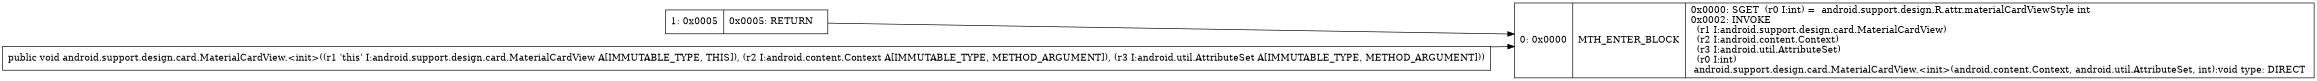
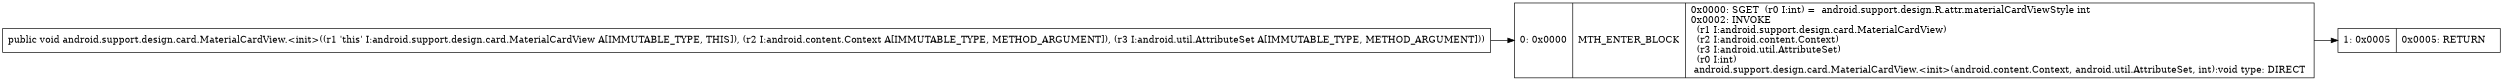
edge "1: 0x0005" -> "0: 0x0000": reversed
